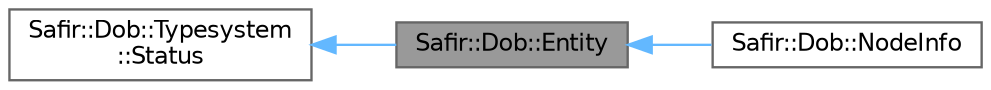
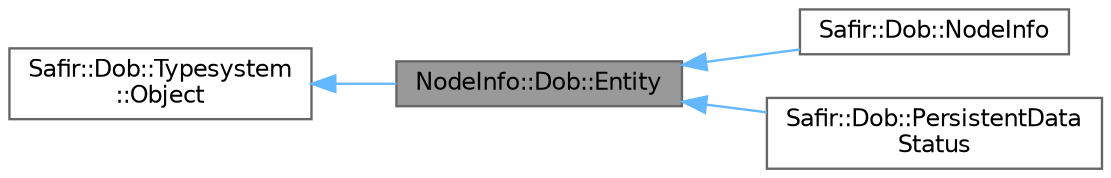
node "Safir::Dob::Typesystem ::Status": label "Safir::Dob::Typesystem ::Status" -> "Safir::Dob::Typesystem ::Object"
node "Safir::Dob::Entity": label "Safir::Dob::Entity" -> "NodeInfo::Dob::Entity"
node "Safir::Dob::PersistentData Status": added
